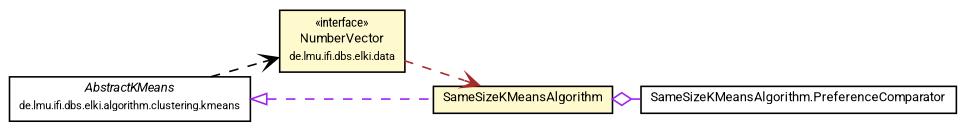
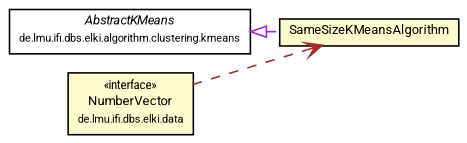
edge "AbstractKMeans" -> "NumberVector": removed
node "SameSizeKMeansAlgorithm.PreferenceComparator": removed
